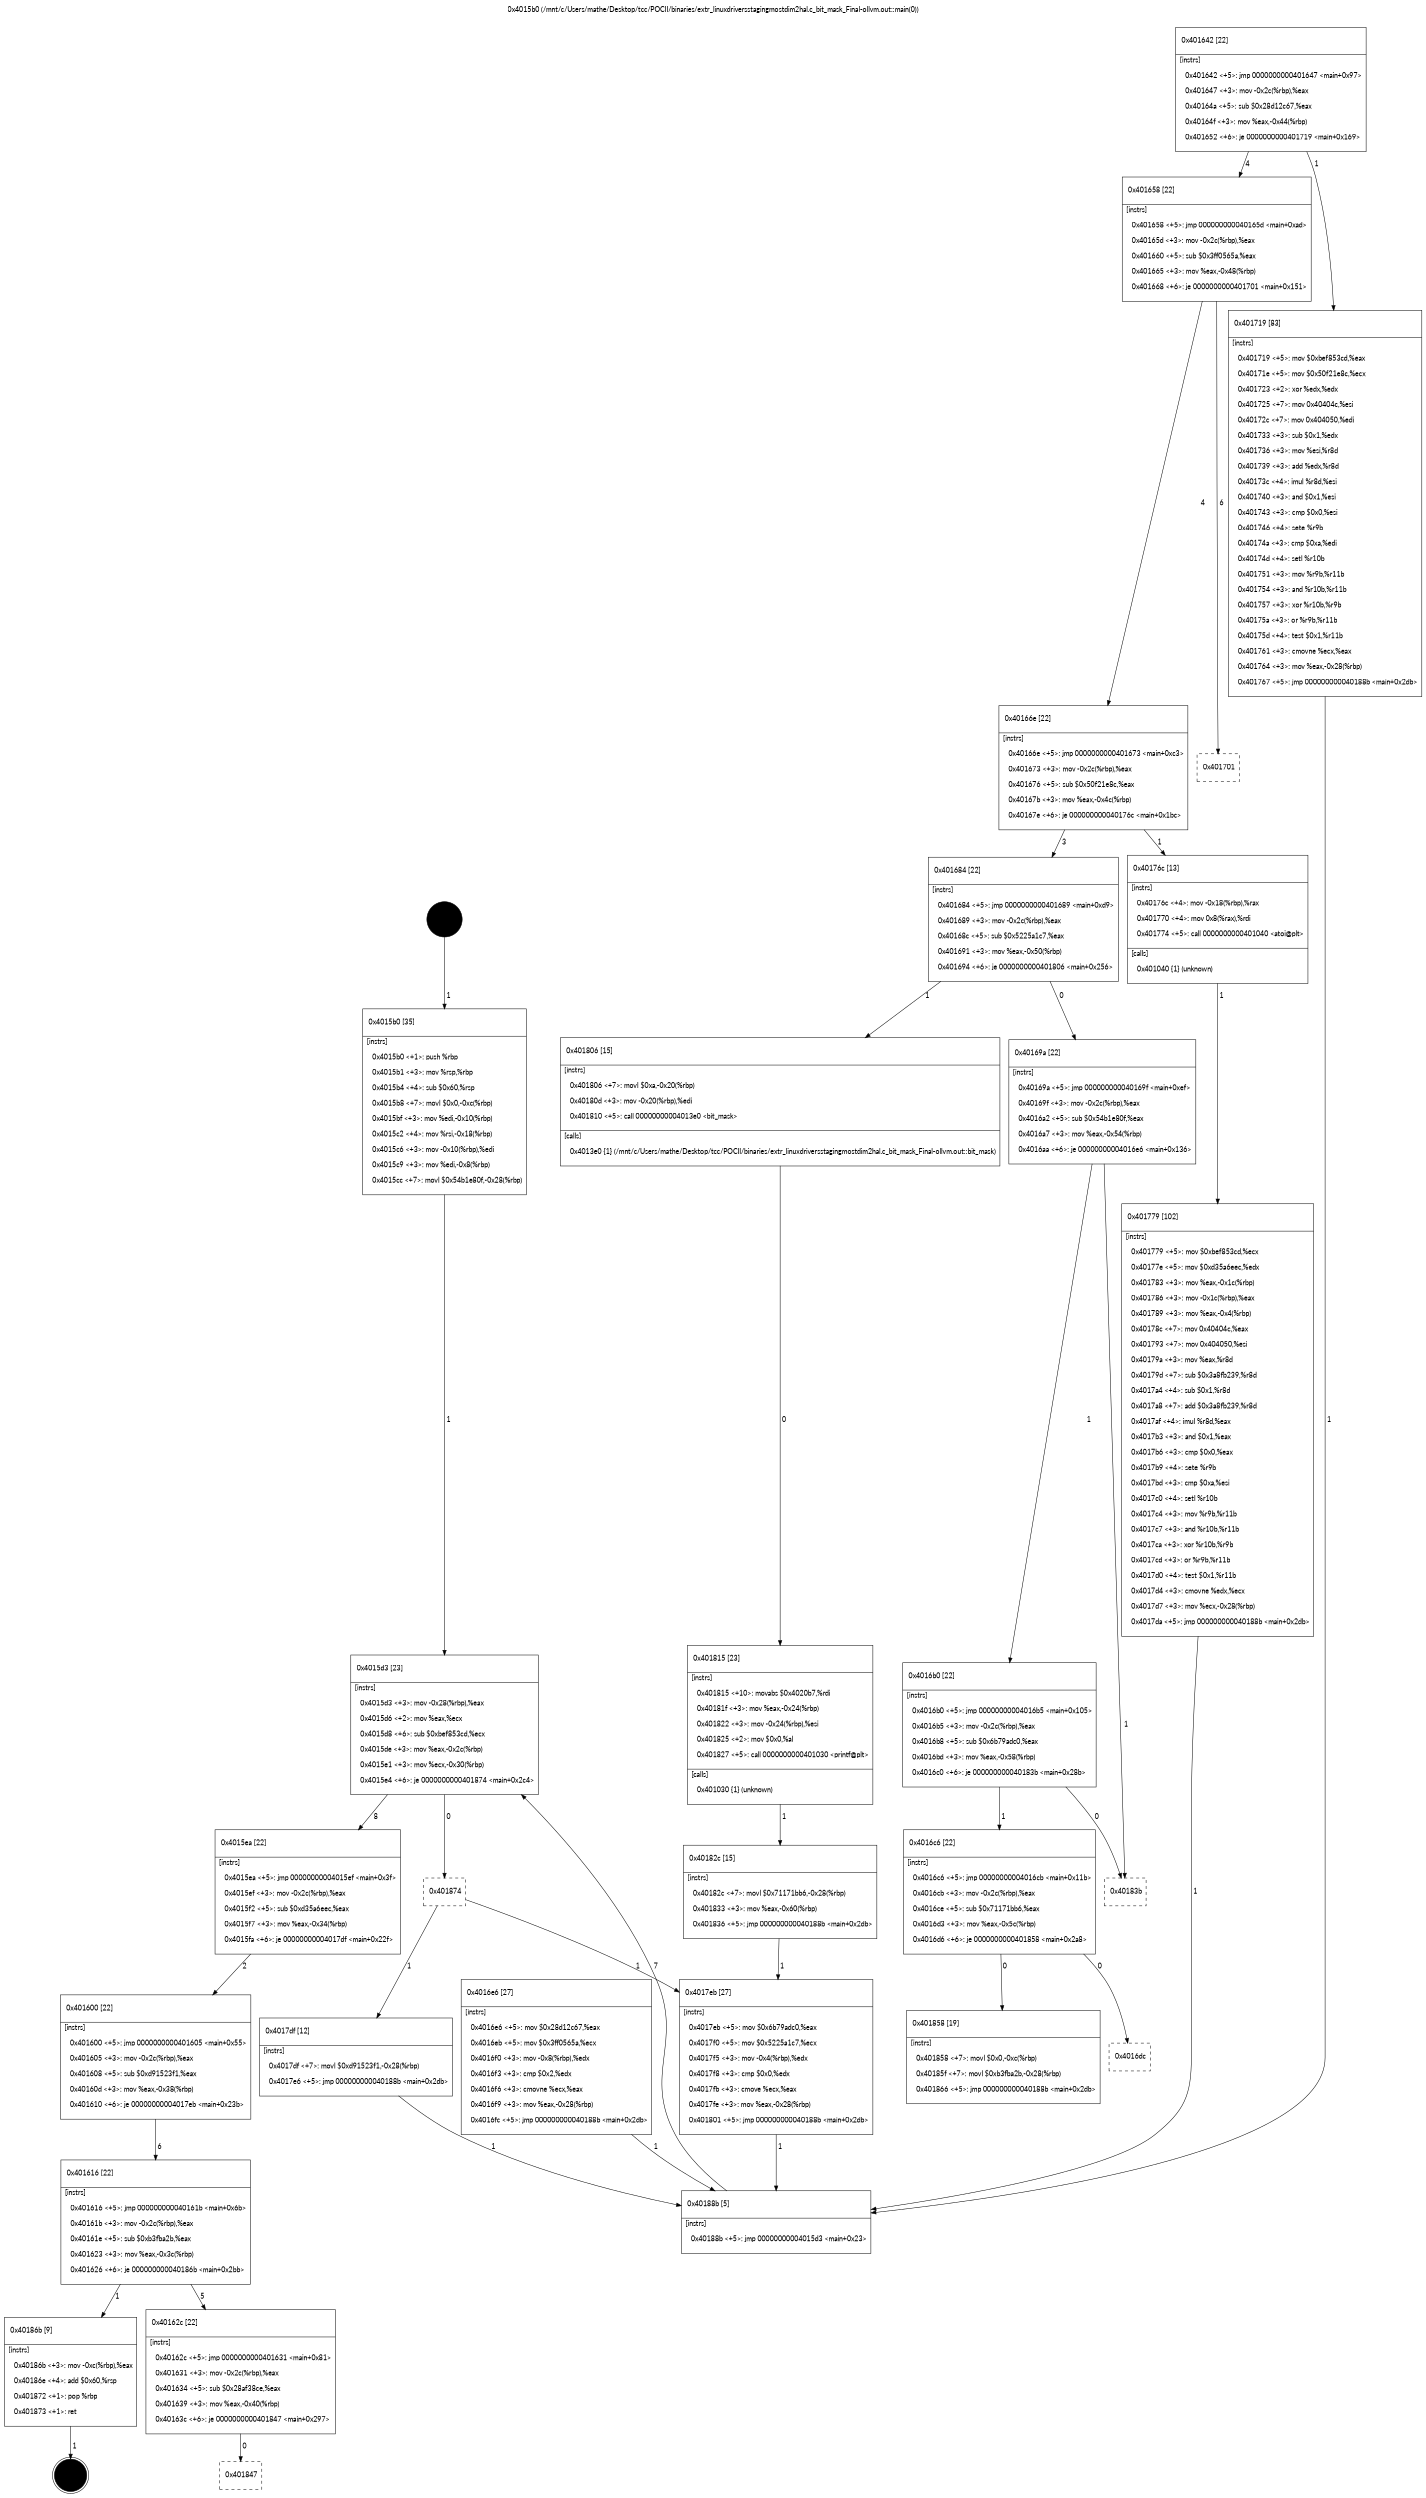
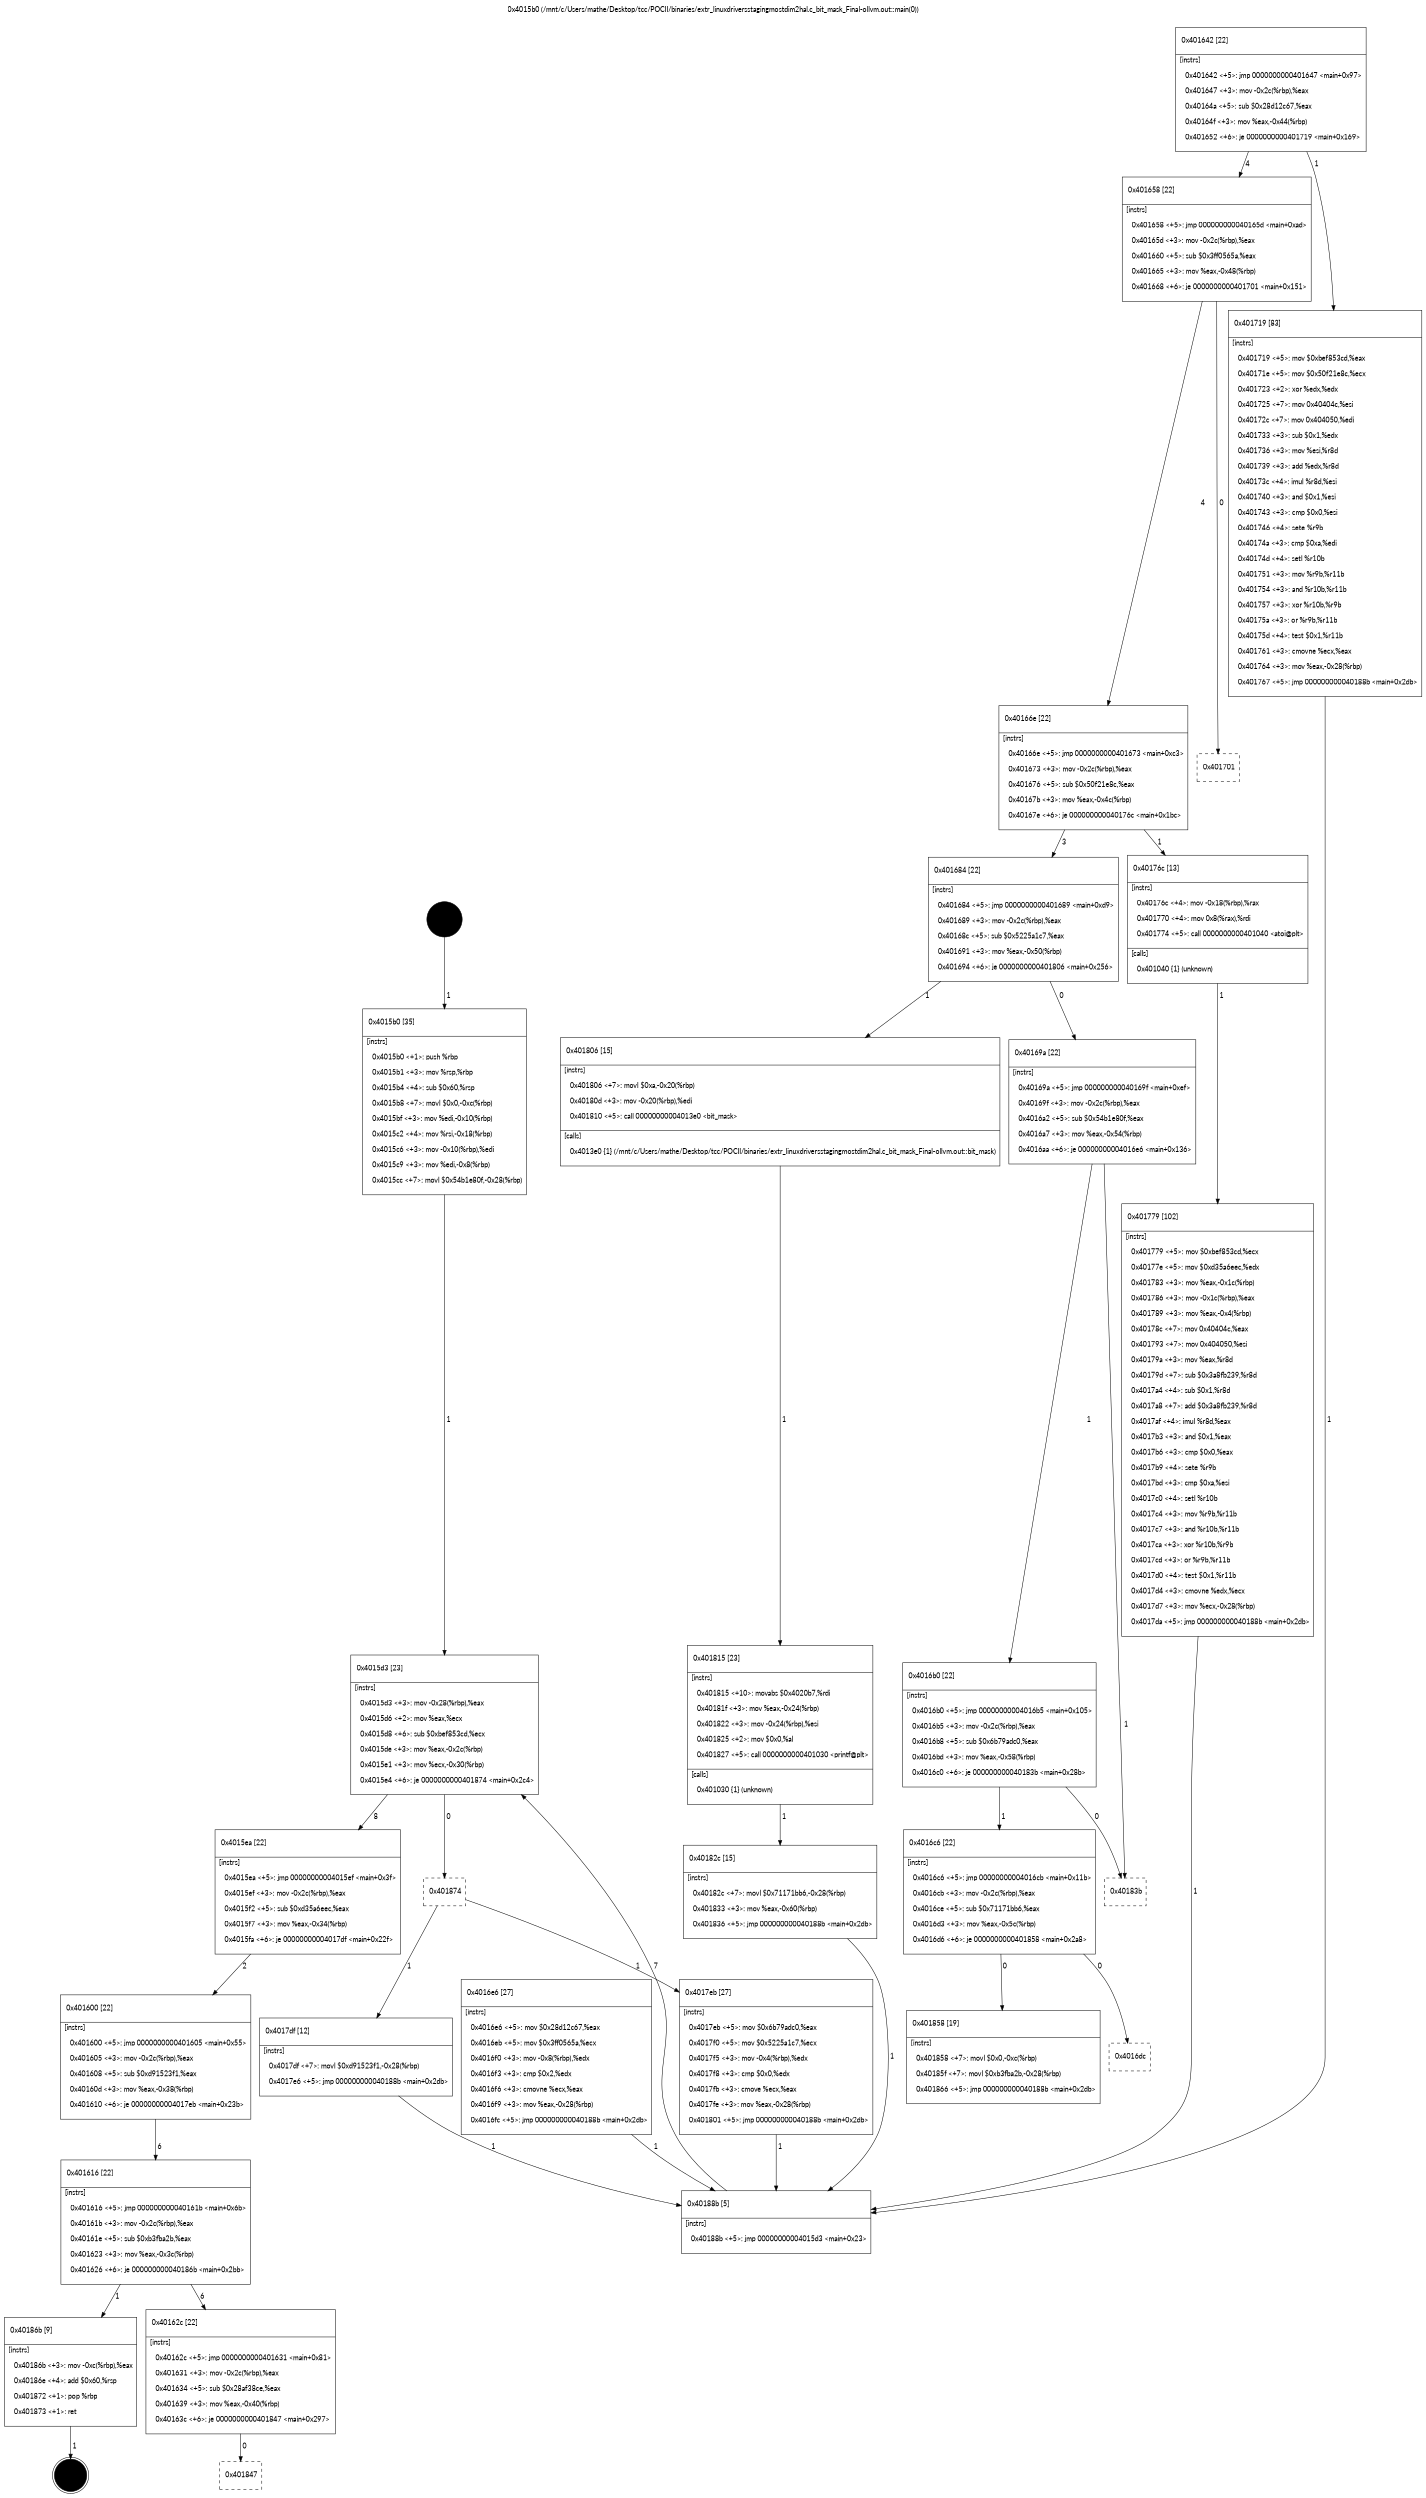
edge "0x401658 [22]" -> "0x401701": label " 6" -> " 0"
edge "0x401806 [15]" -> "0x401815 [23]": label " 0" -> " 1"
edge "0x40182c [15]" -> "0x4017eb [27]": now "0x40182c [15]" -> "0x40188b [5]"
edge "0x401616 [22]" -> "0x40162c [22]": label " 5" -> " 6"
